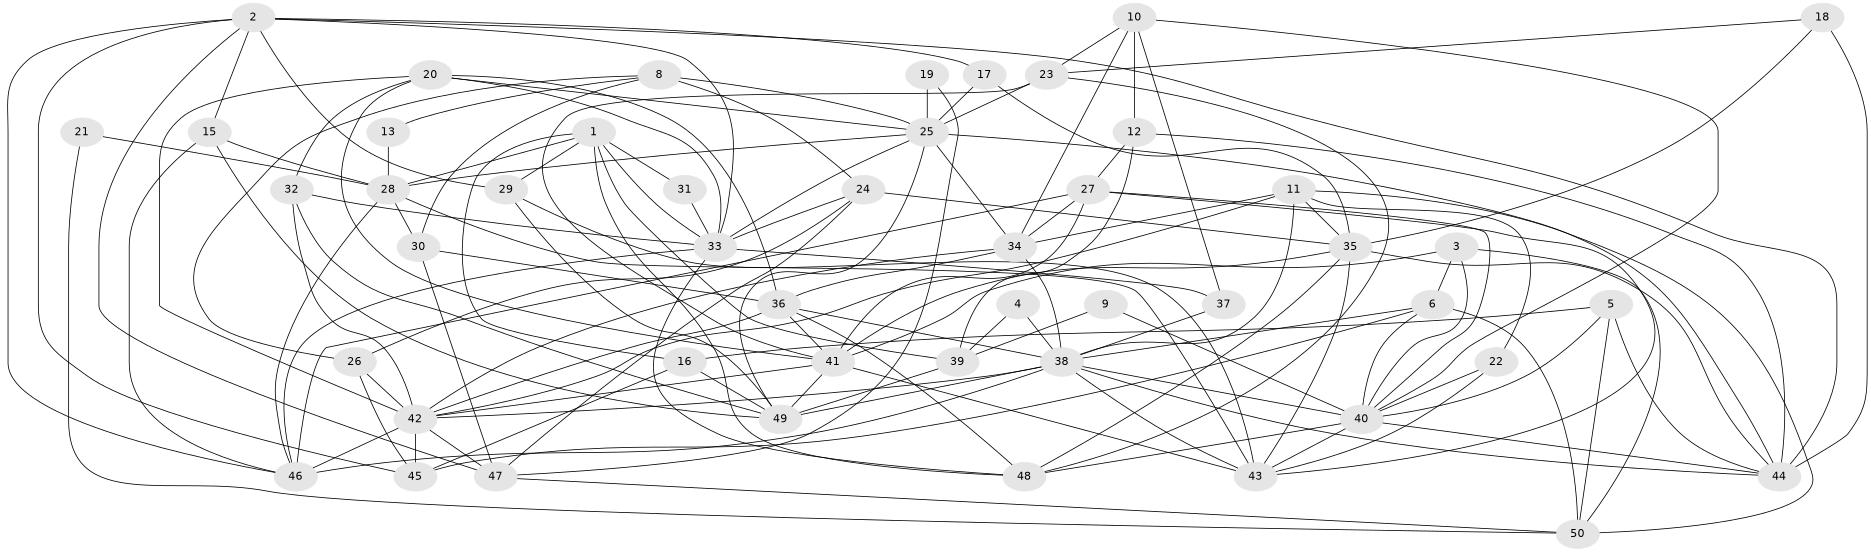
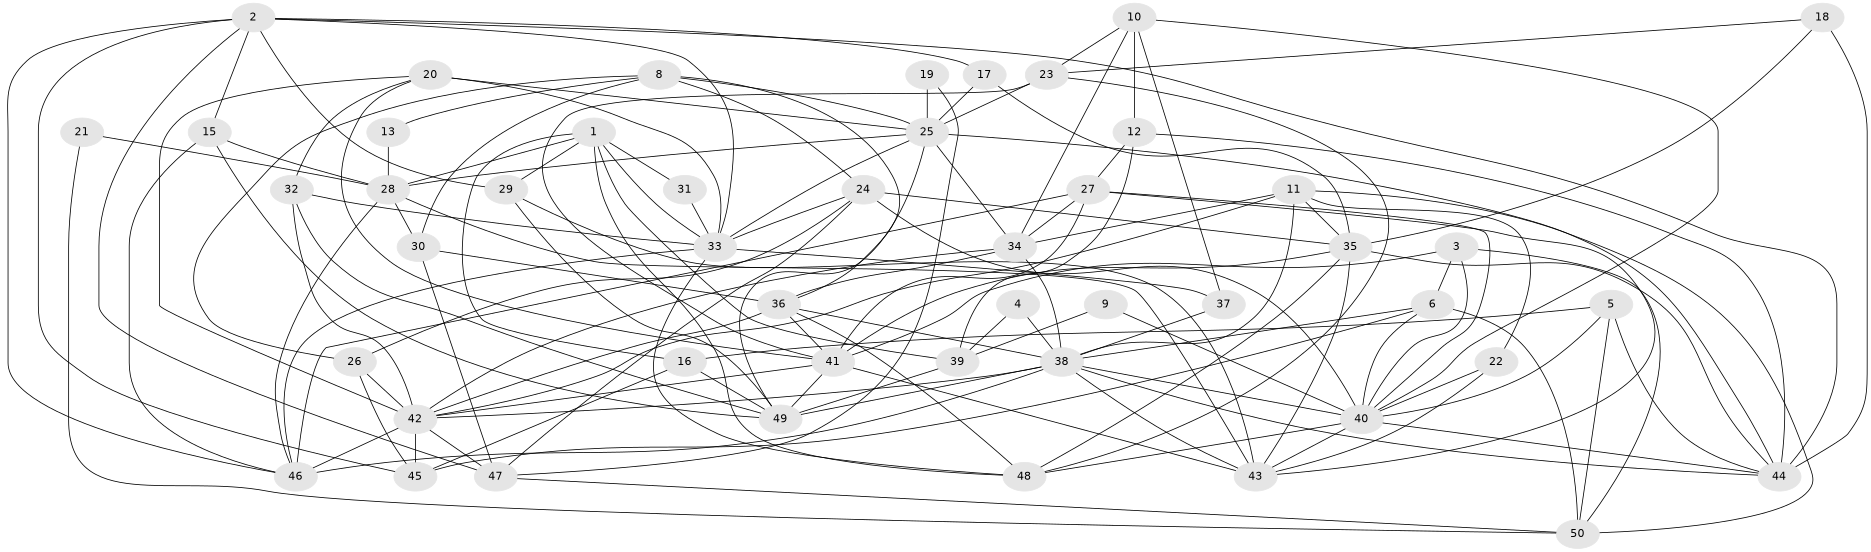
edge "20" -- "36": now "8" -- "36"
edge "24" -- "40": added
